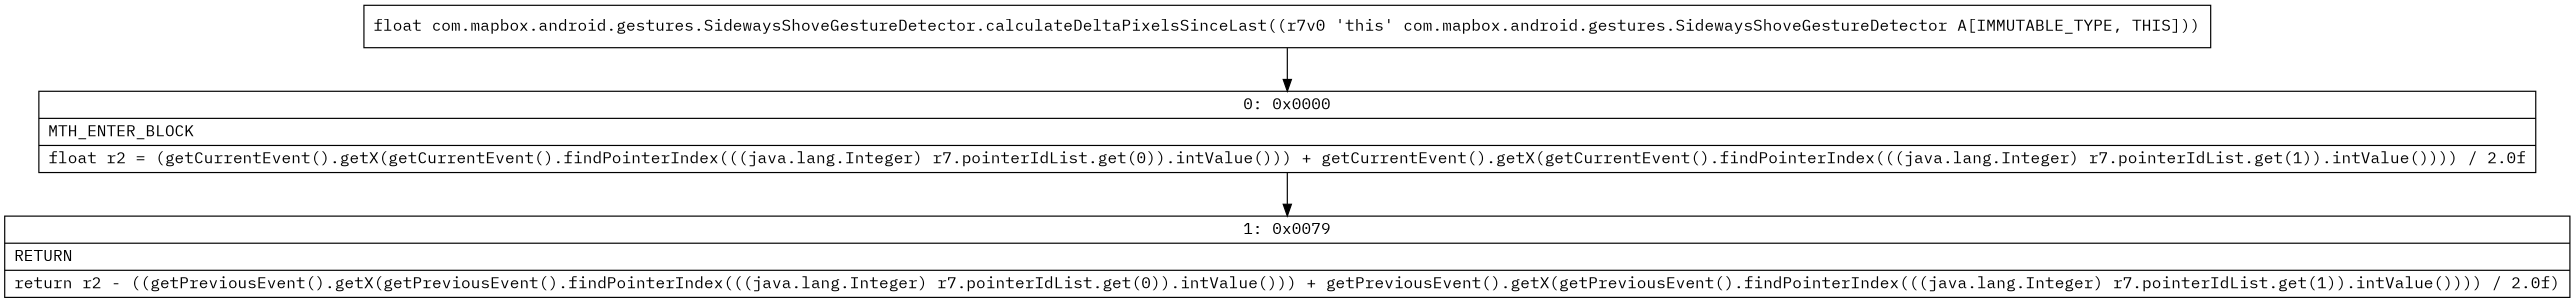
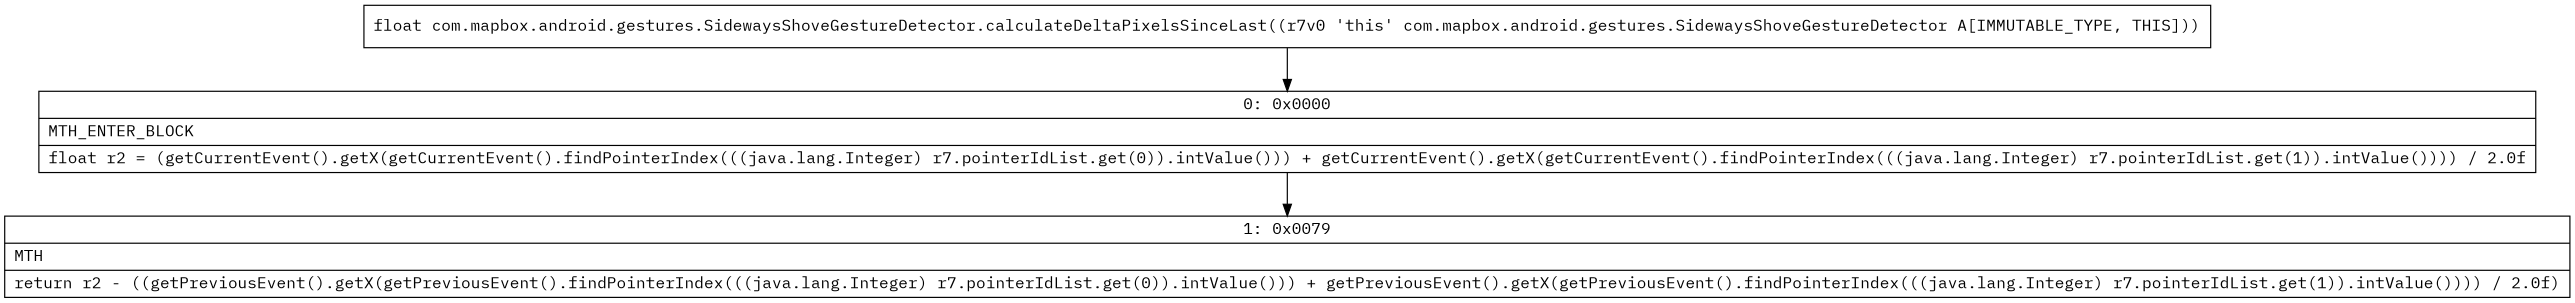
node "1: 0x0079": text "RETURN" -> "MTH"
